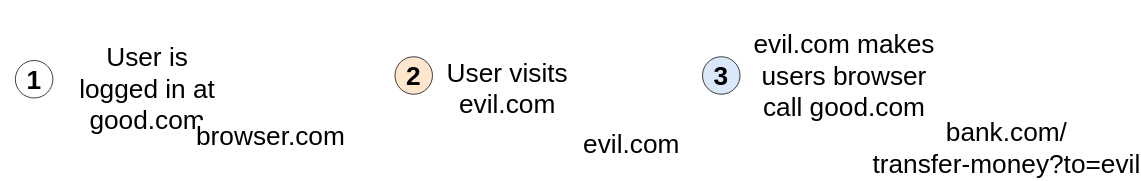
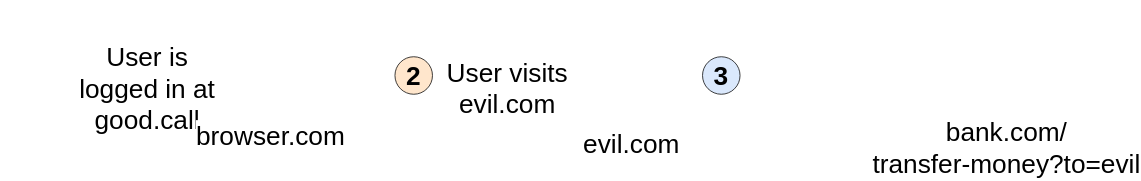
node "evil.com makes users browser call good.com": removed
node "1": removed
node "User is logged in at good.com": label "User is logged in at good.com" -> "User is logged in at good.call"
